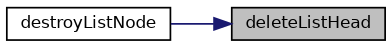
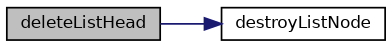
edge "destroyListNode" -> "deleteListHead": reversed
